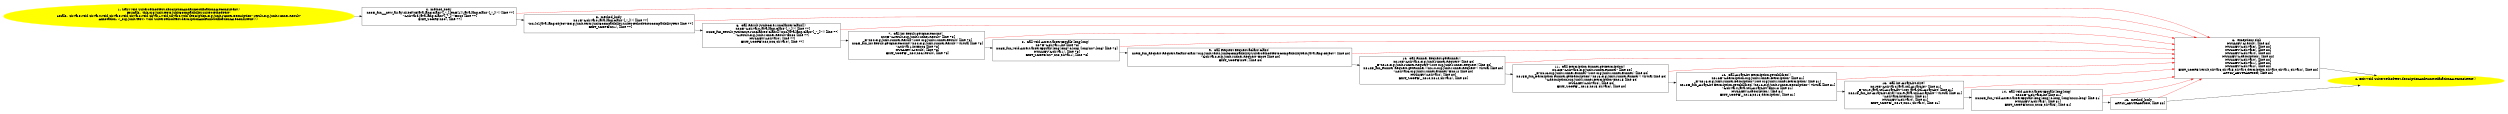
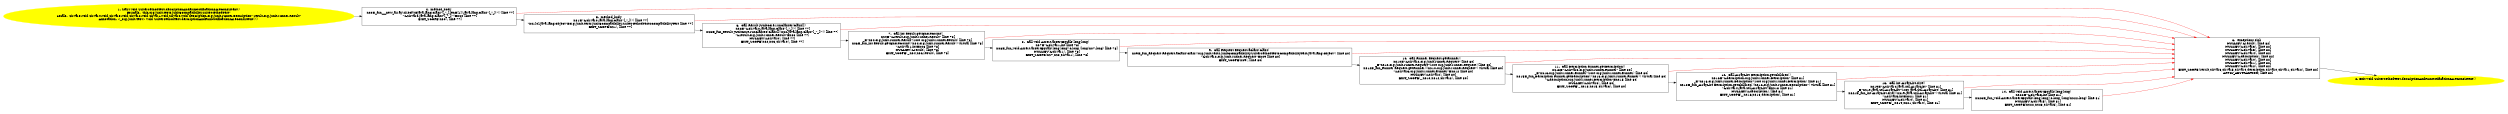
node "15:  method_body APPLY_ABSTRACTION; [line 82]": removed
